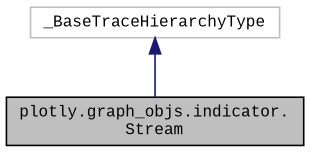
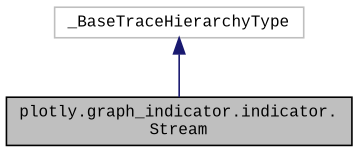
node "plotly.graph_objs.indicator. Stream": label "plotly.graph_objs.indicator. Stream" -> "plotly.graph_indicator.indicator. Stream"
